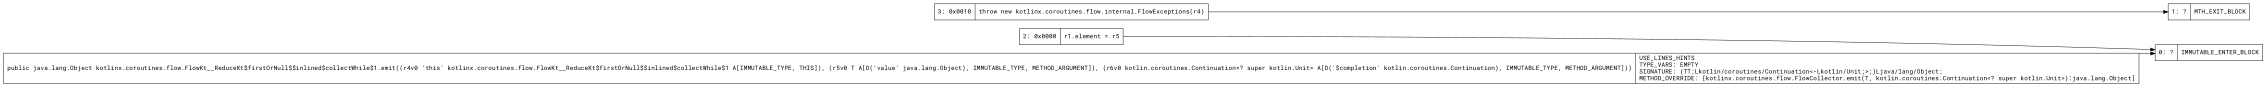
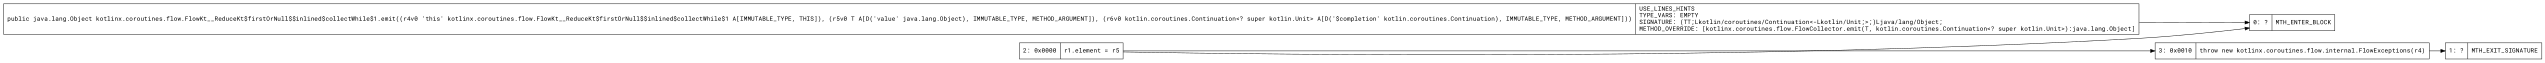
node "1: ?": text "MTH_EXIT_BLOCK" -> "MTH_EXIT_SIGNATURE"
edge "2: 0x0000" -> "3: 0x0010": added
node "0: ?": text "IMMUTABLE_ENTER_BLOCK" -> "MTH_ENTER_BLOCK"
